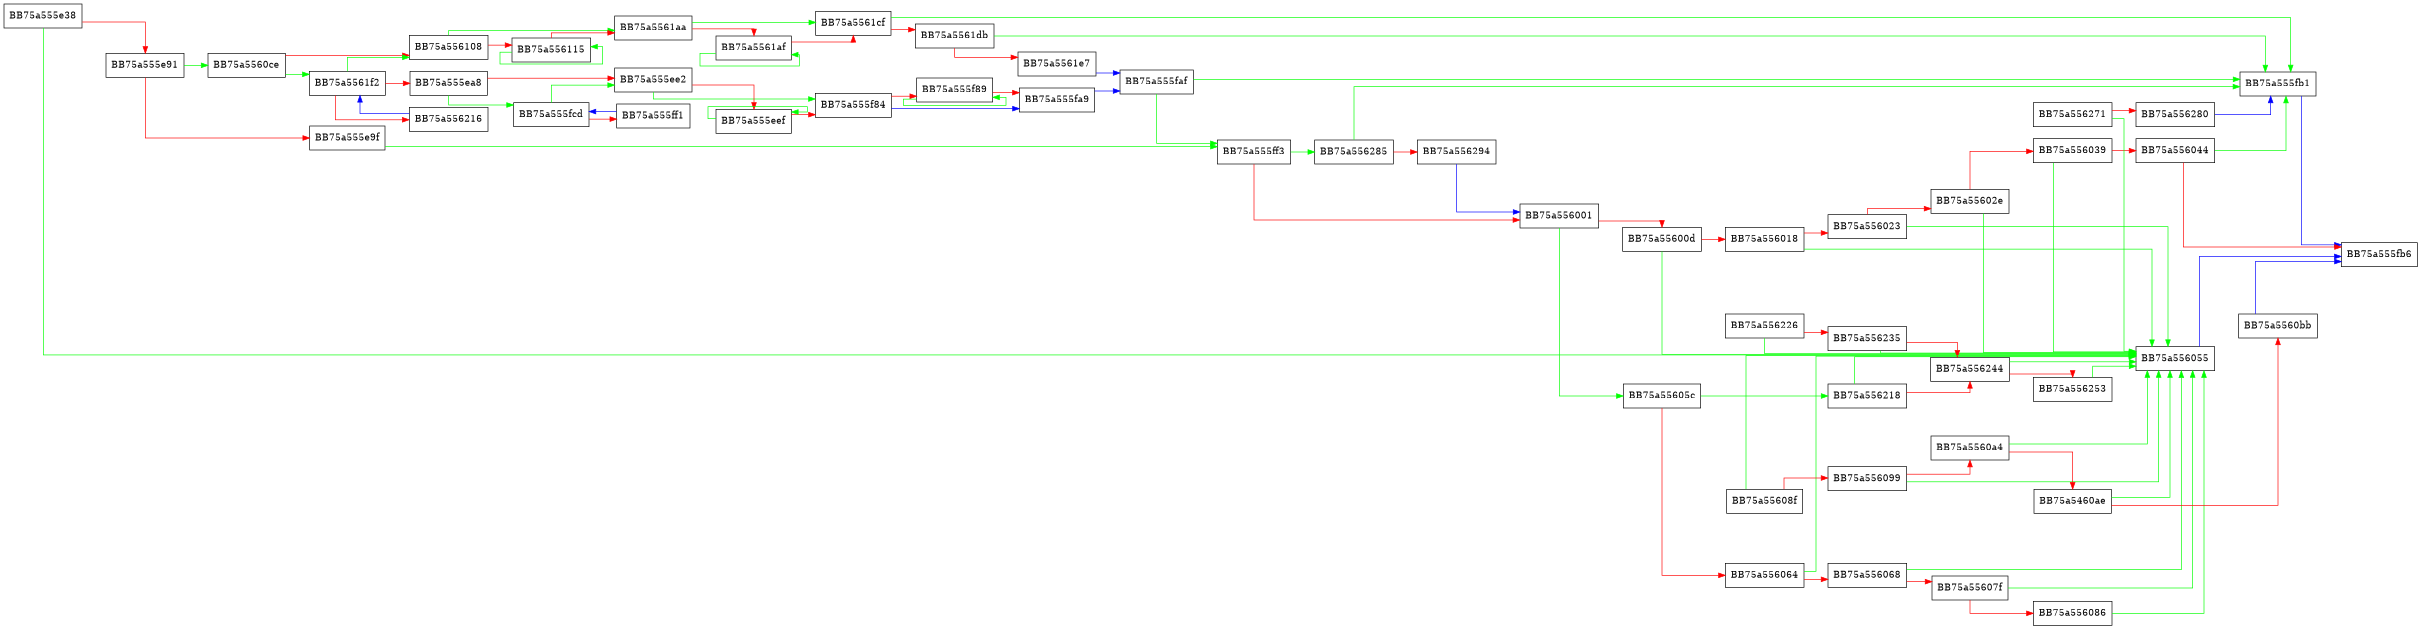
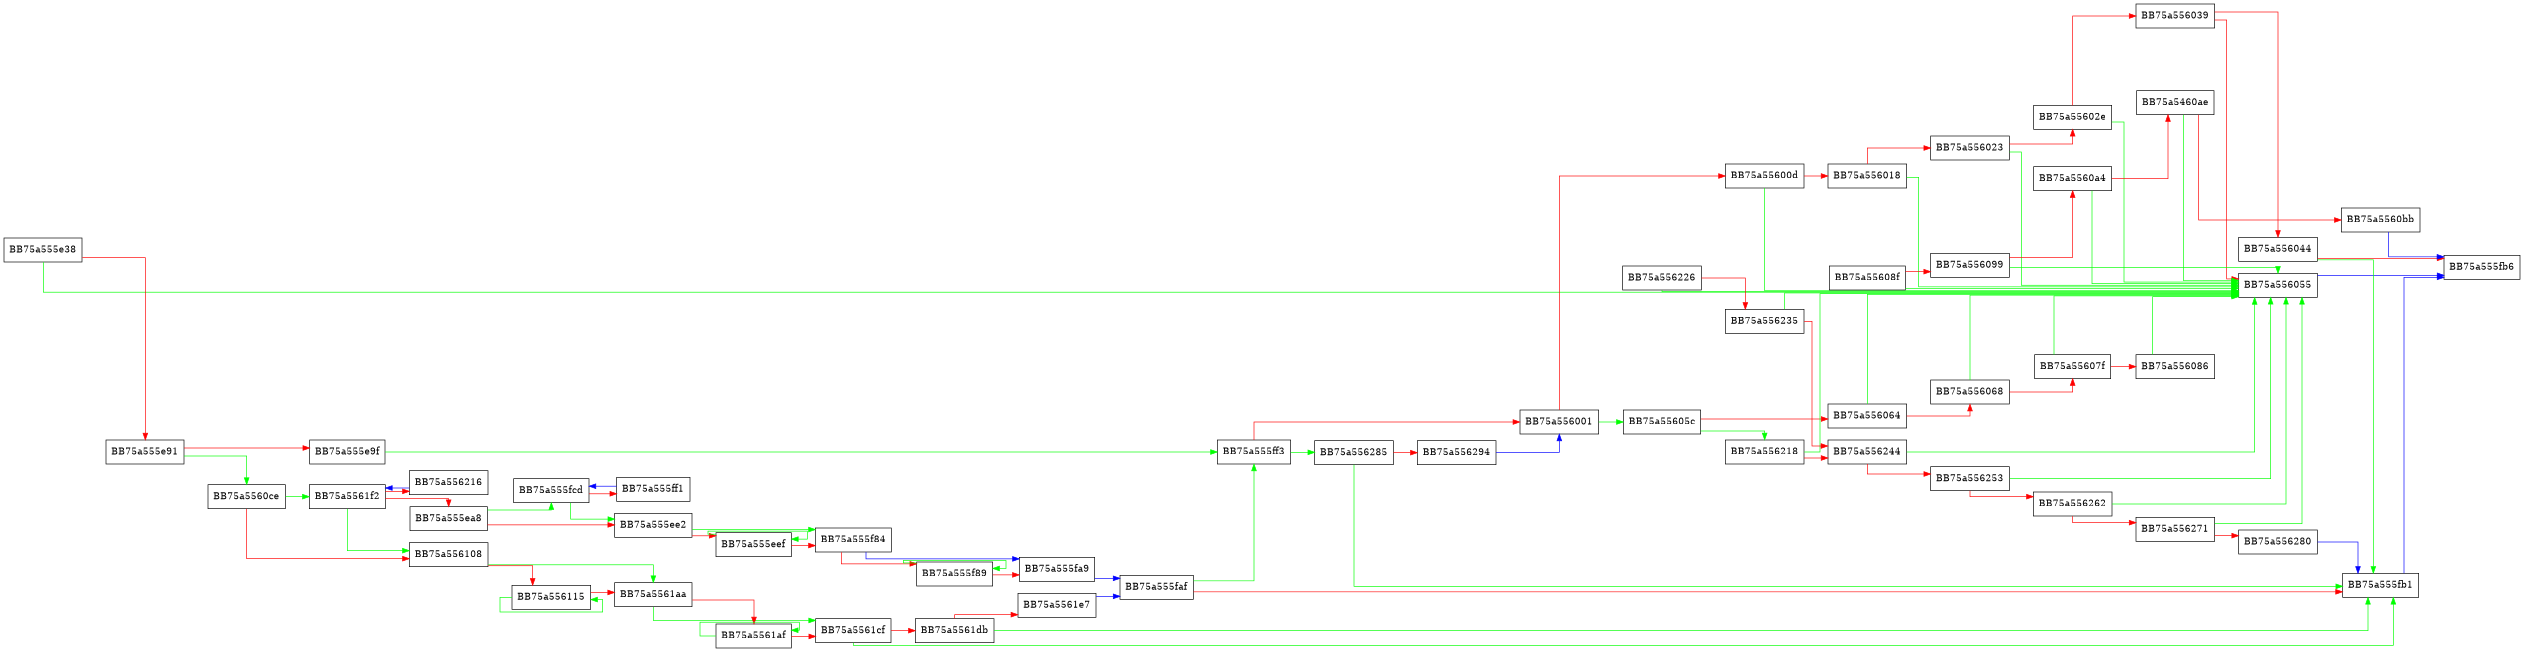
edge "BB75a555faf" -> "BB75a555fb1": color green -> red
edge "BB75a556039" -> "BB75a556055": color green -> red
node "BB75a556262": added
